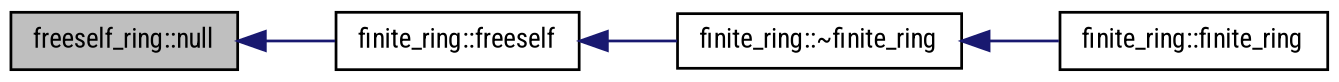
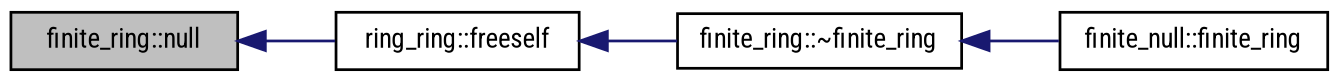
node "freeself_ring::null": label "freeself_ring::null" -> "finite_ring::null"
node "finite_ring::freeself": label "finite_ring::freeself" -> "ring_ring::freeself"
node "finite_ring::finite_ring": label "finite_ring::finite_ring" -> "finite_null::finite_ring"
